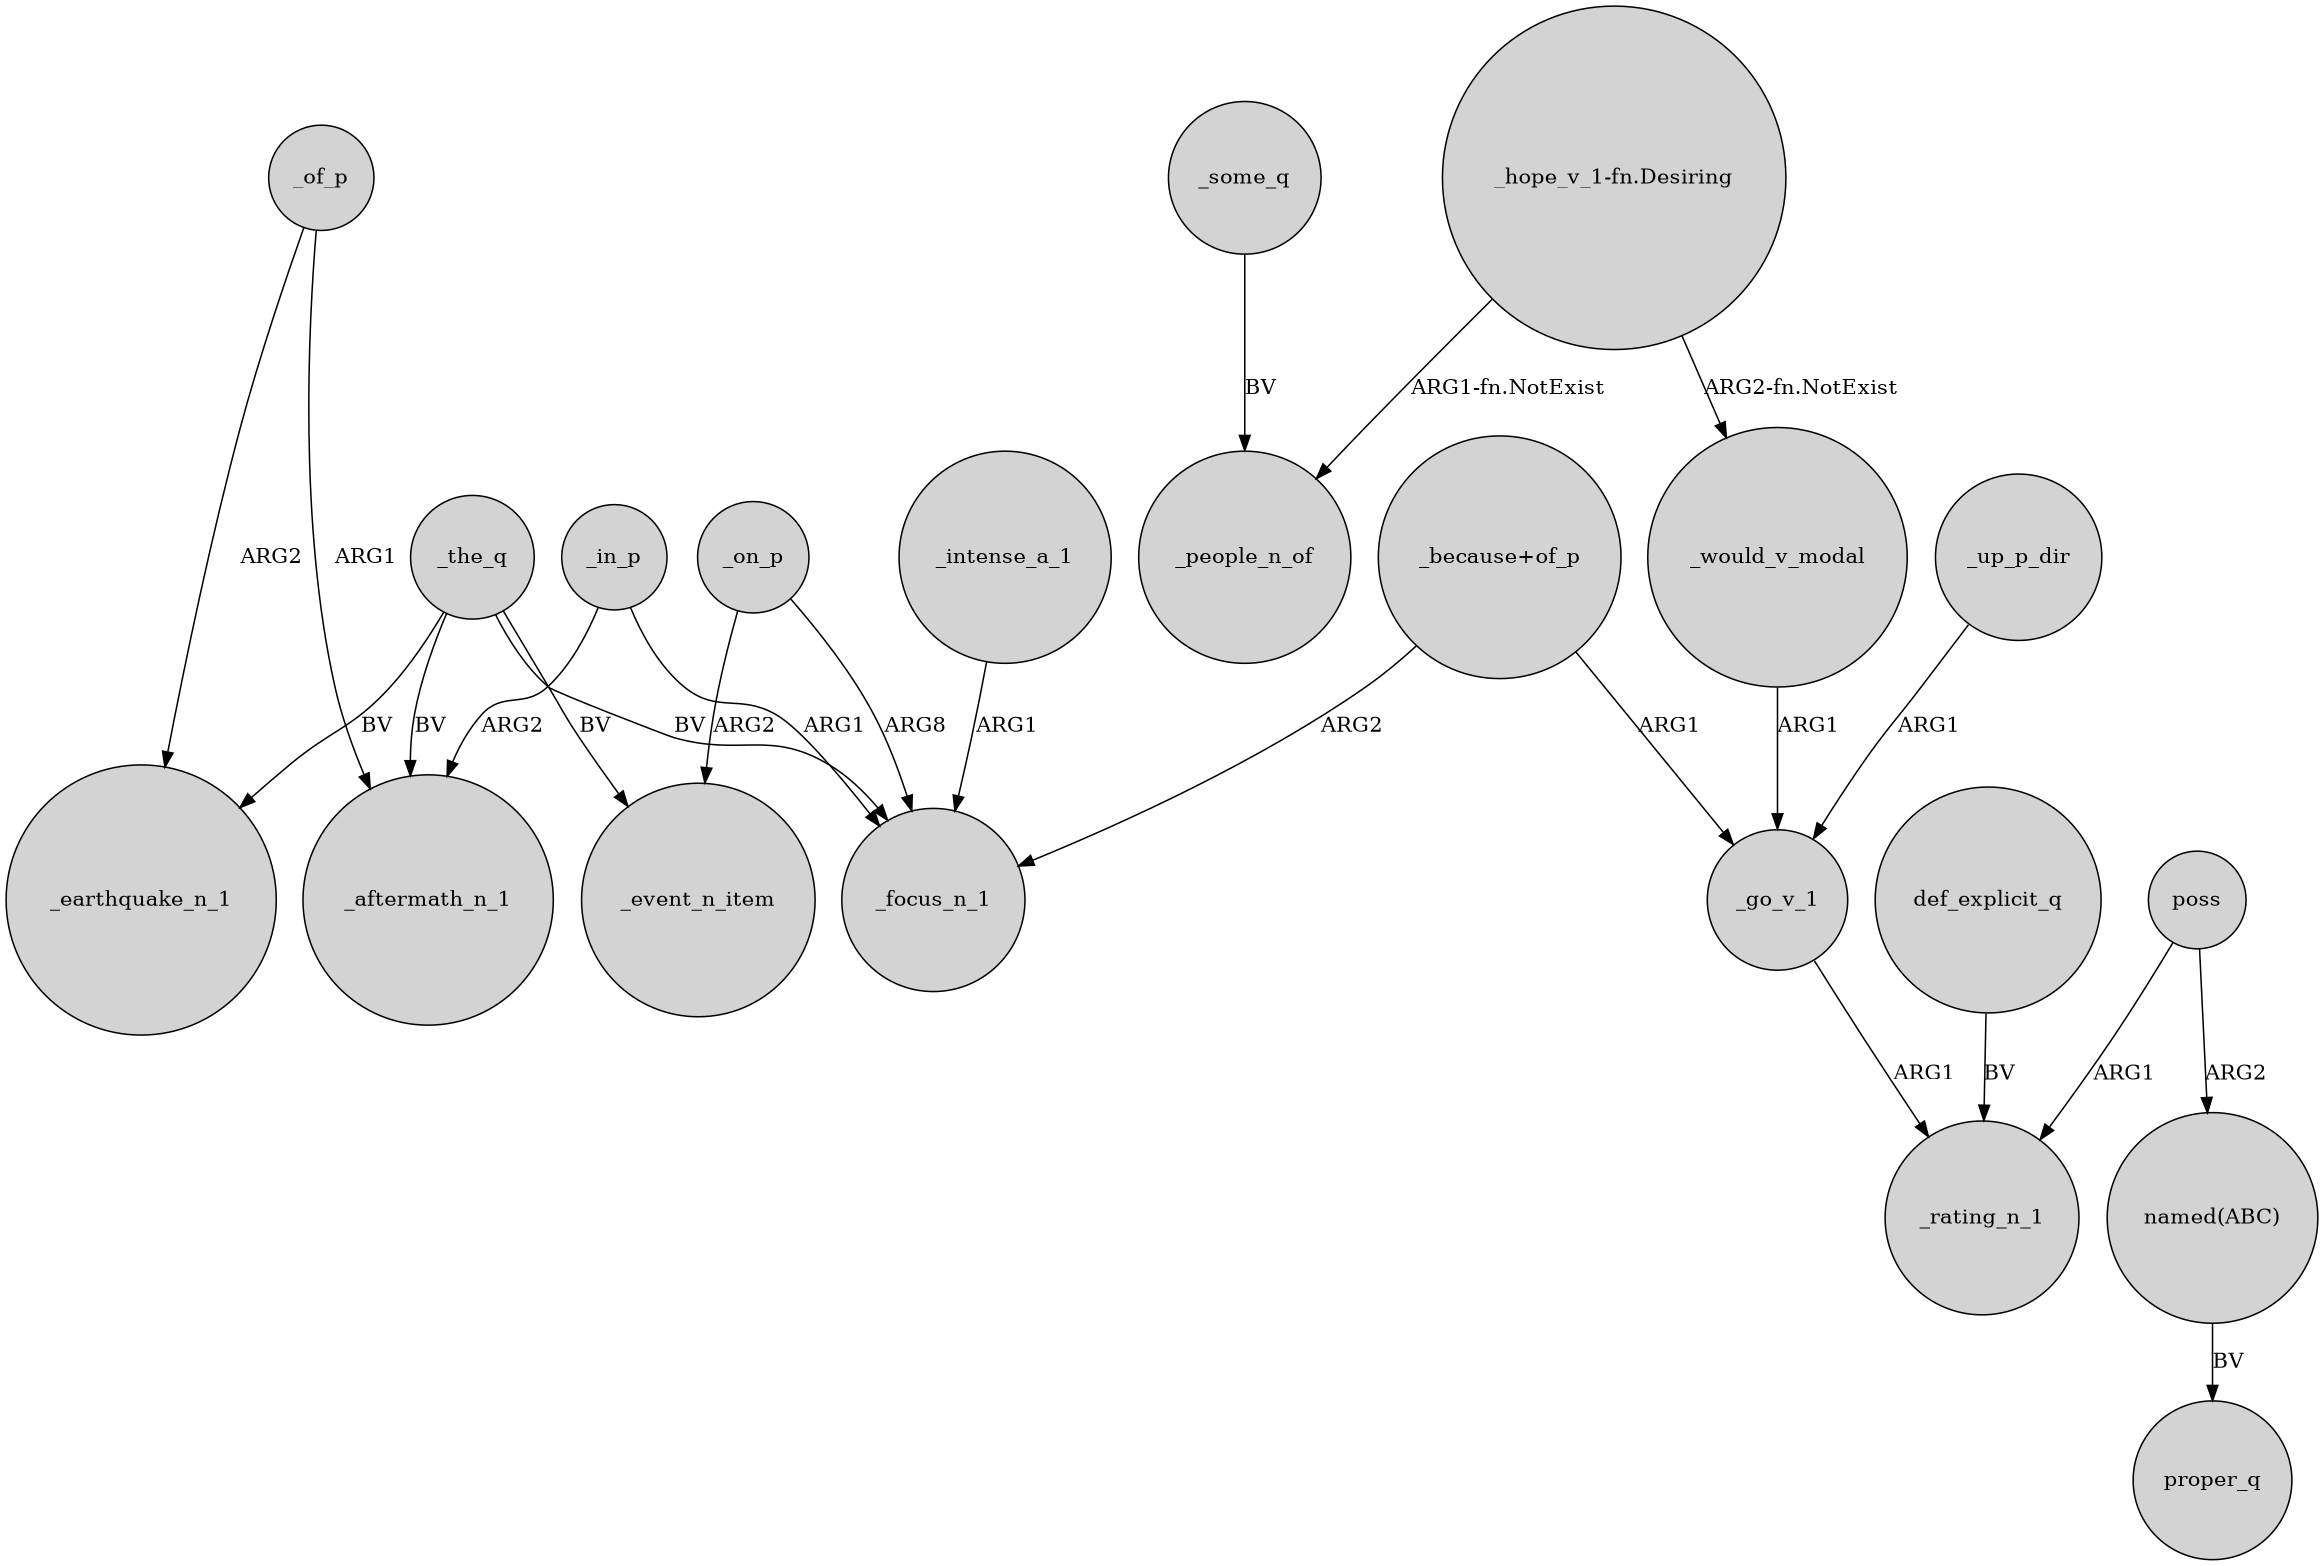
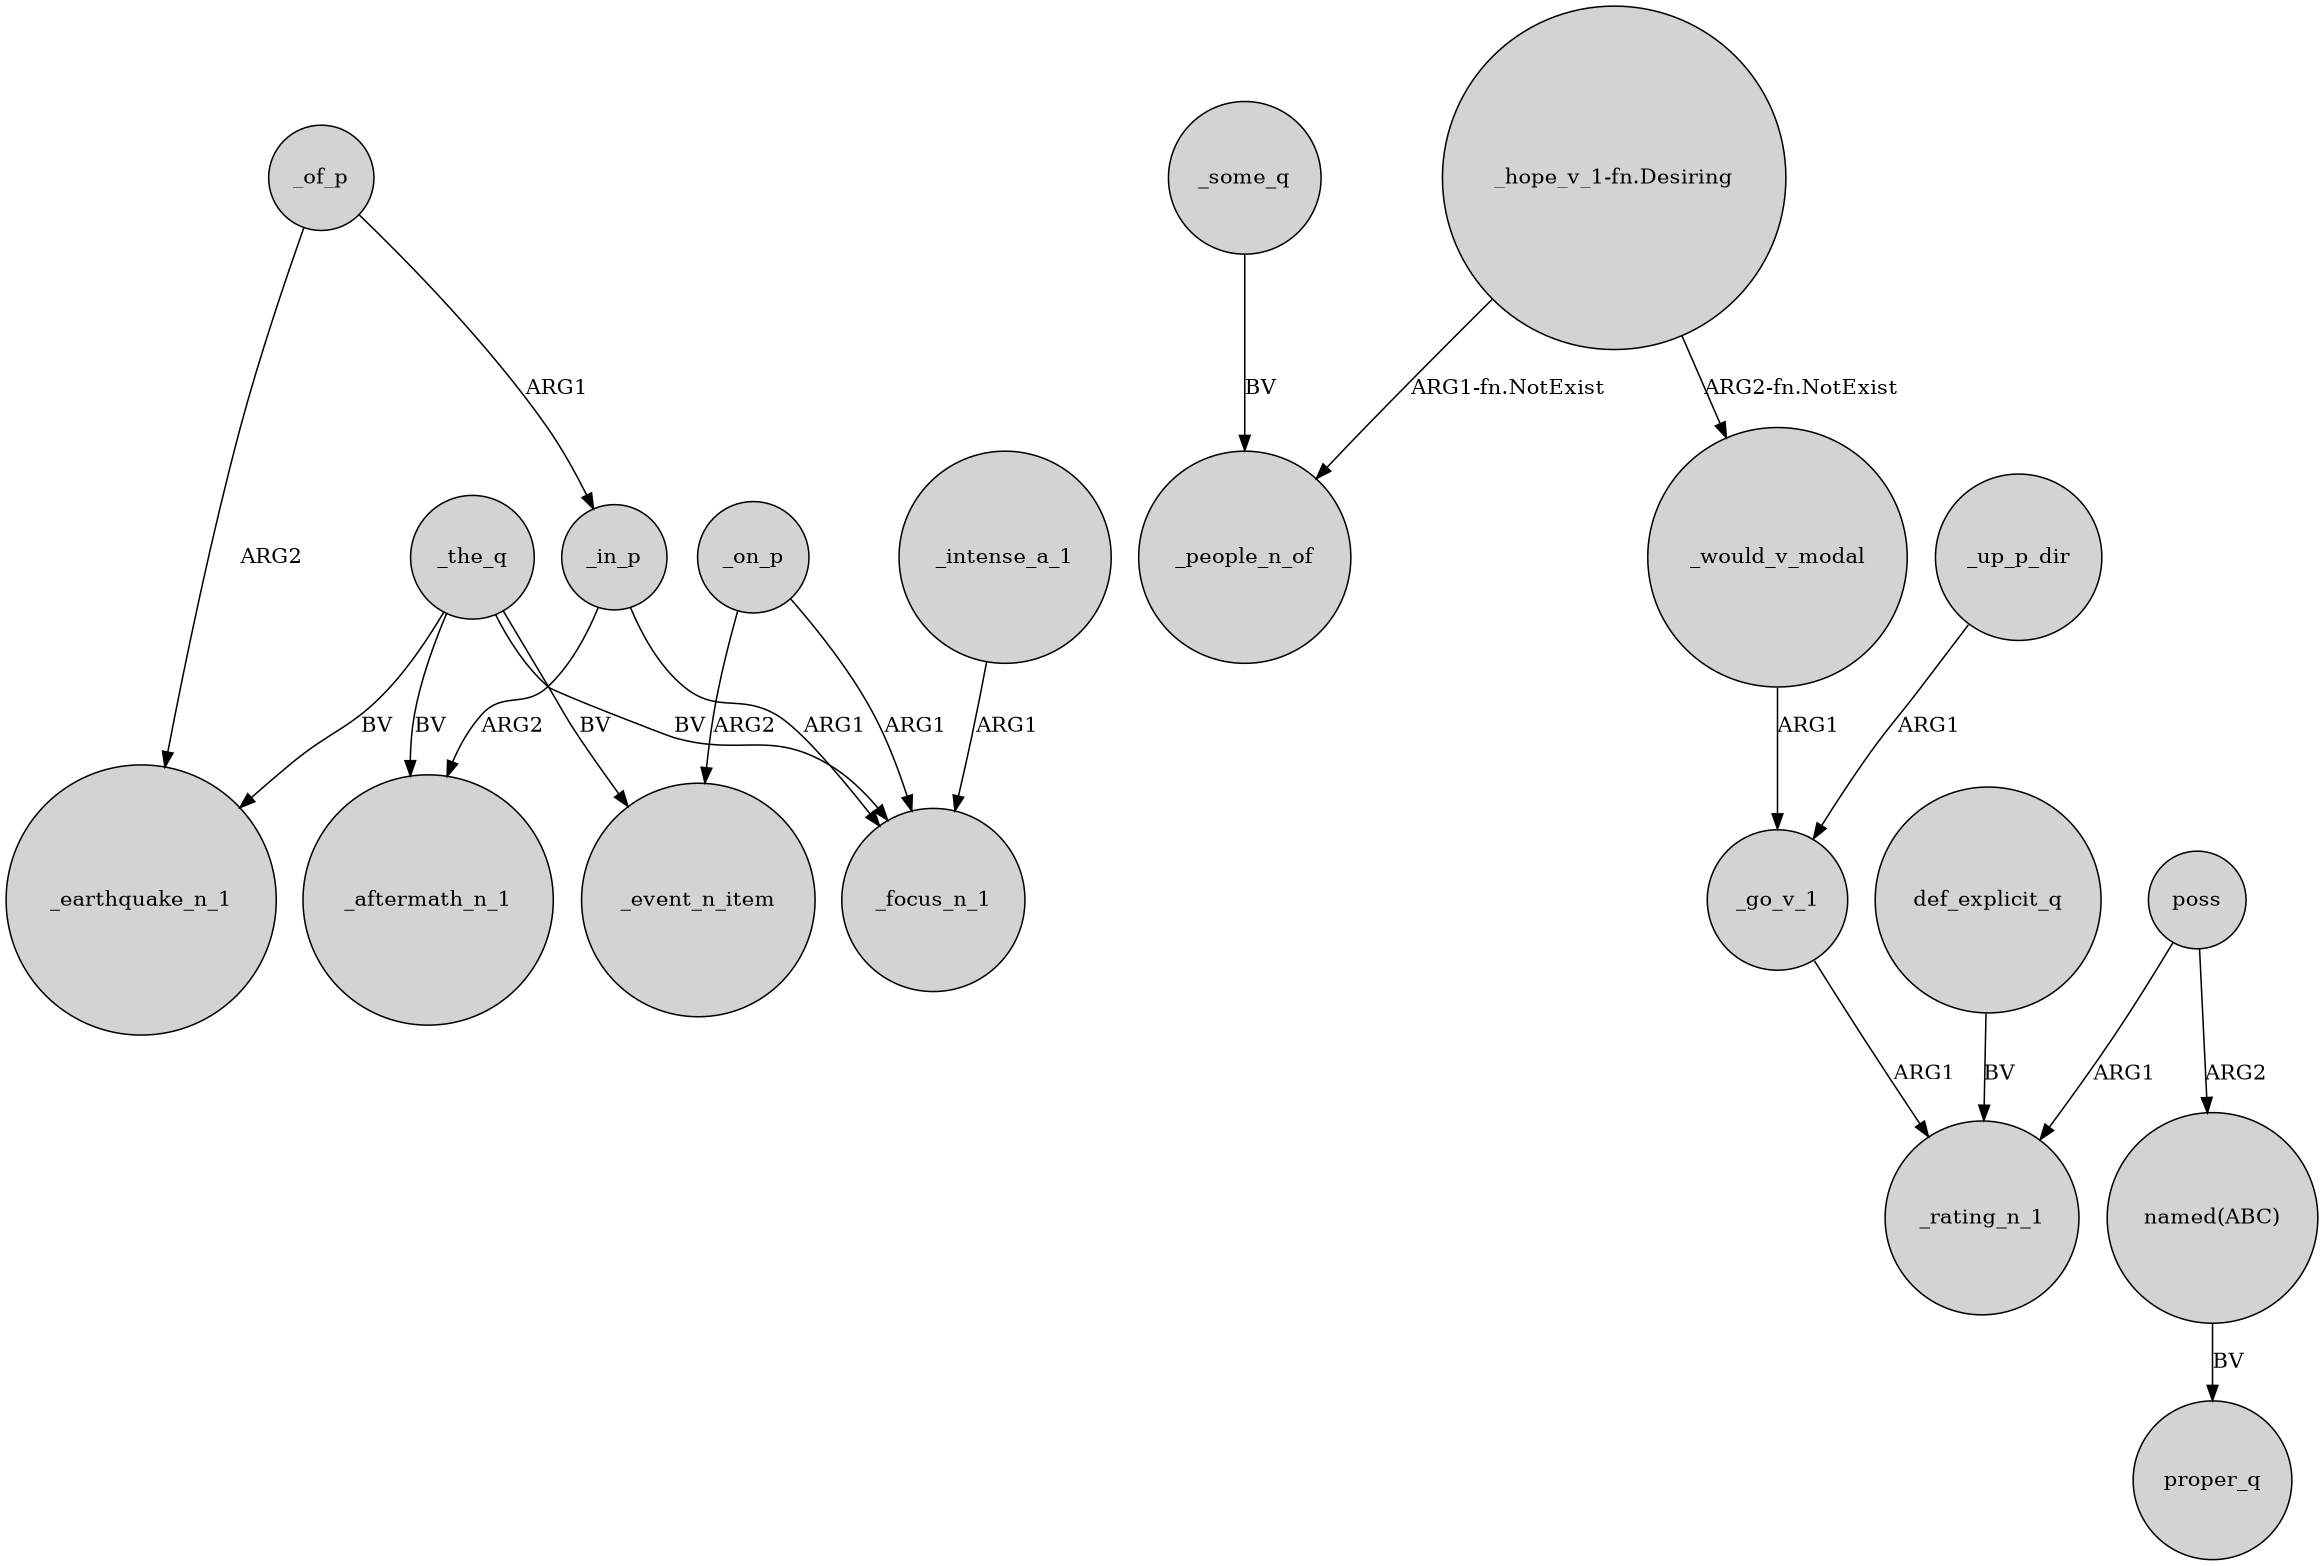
edge "_of_p" -> "_aftermath_n_1": now "_of_p" -> "_in_p"
node "_because+of_p": removed
edge "_on_p" -> "_focus_n_1": label "ARG8" -> "ARG1"
